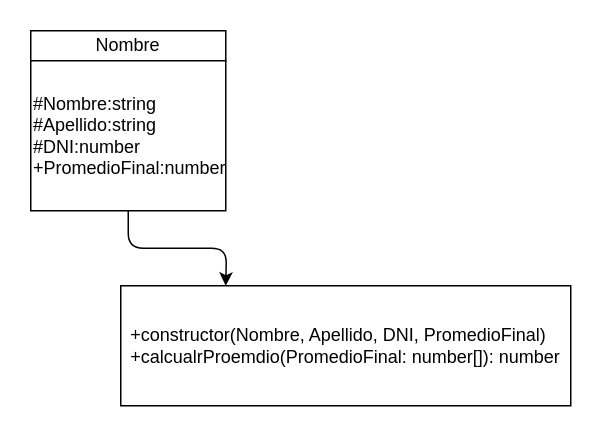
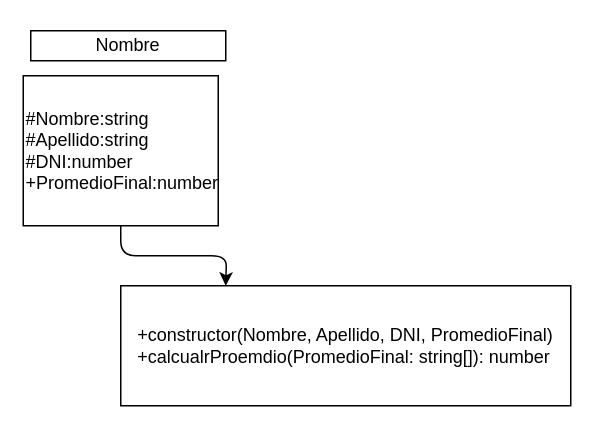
node "#Nombre:string #Apellido:string #DNI:number +PromedioFinal:number": moved (128, 136) -> (121, 151)
node "+constructor(Nombre, Apellido, DNI, PromedioFinal) +calcualrProemdio(PromedioFinal: number[]): number": label "+constructor(Nombre, Apellido, DNI, PromedioFinal) +calcualrProemdio(PromedioFinal: number[]): number" -> "+constructor(Nombre, Apellido, DNI, PromedioFinal) +calcualrProemdio(PromedioFinal: string[]): number"
